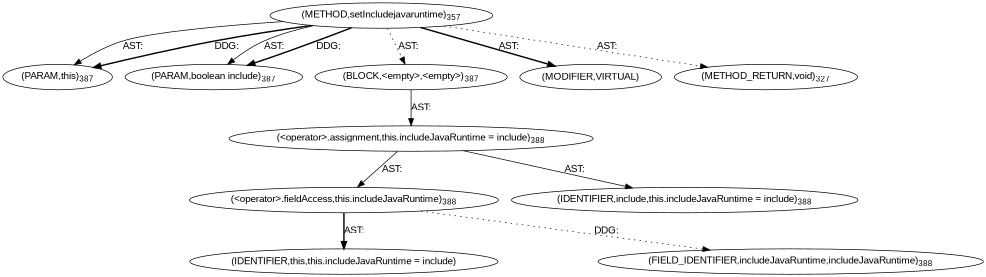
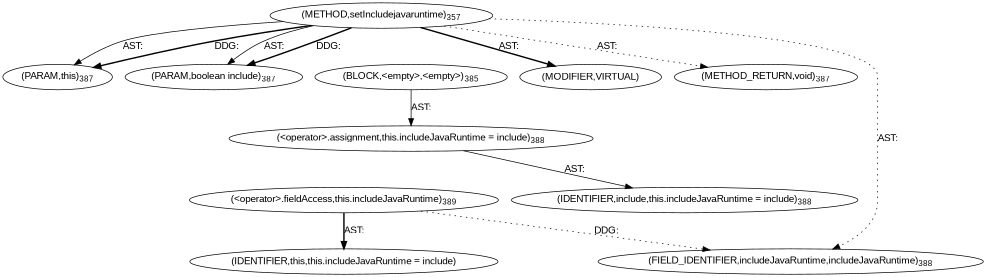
edge "(METHOD,setIncludejavaruntime)" -> "(BLOCK,<empty>,<empty>)": now "(METHOD,setIncludejavaruntime)" -> "(FIELD_IDENTIFIER,includeJavaRuntime,includeJavaRuntime)"
node "(BLOCK,<empty>,<empty>)": text "387" -> "385"
node "(METHOD_RETURN,void)": text "327" -> "387"
edge "(<operator>.assignment,this.includeJavaRuntime = include)" -> "(<operator>.fieldAccess,this.includeJavaRuntime)": removed, label "AST:"
node "(<operator>.fieldAccess,this.includeJavaRuntime)": text "388" -> "389"
